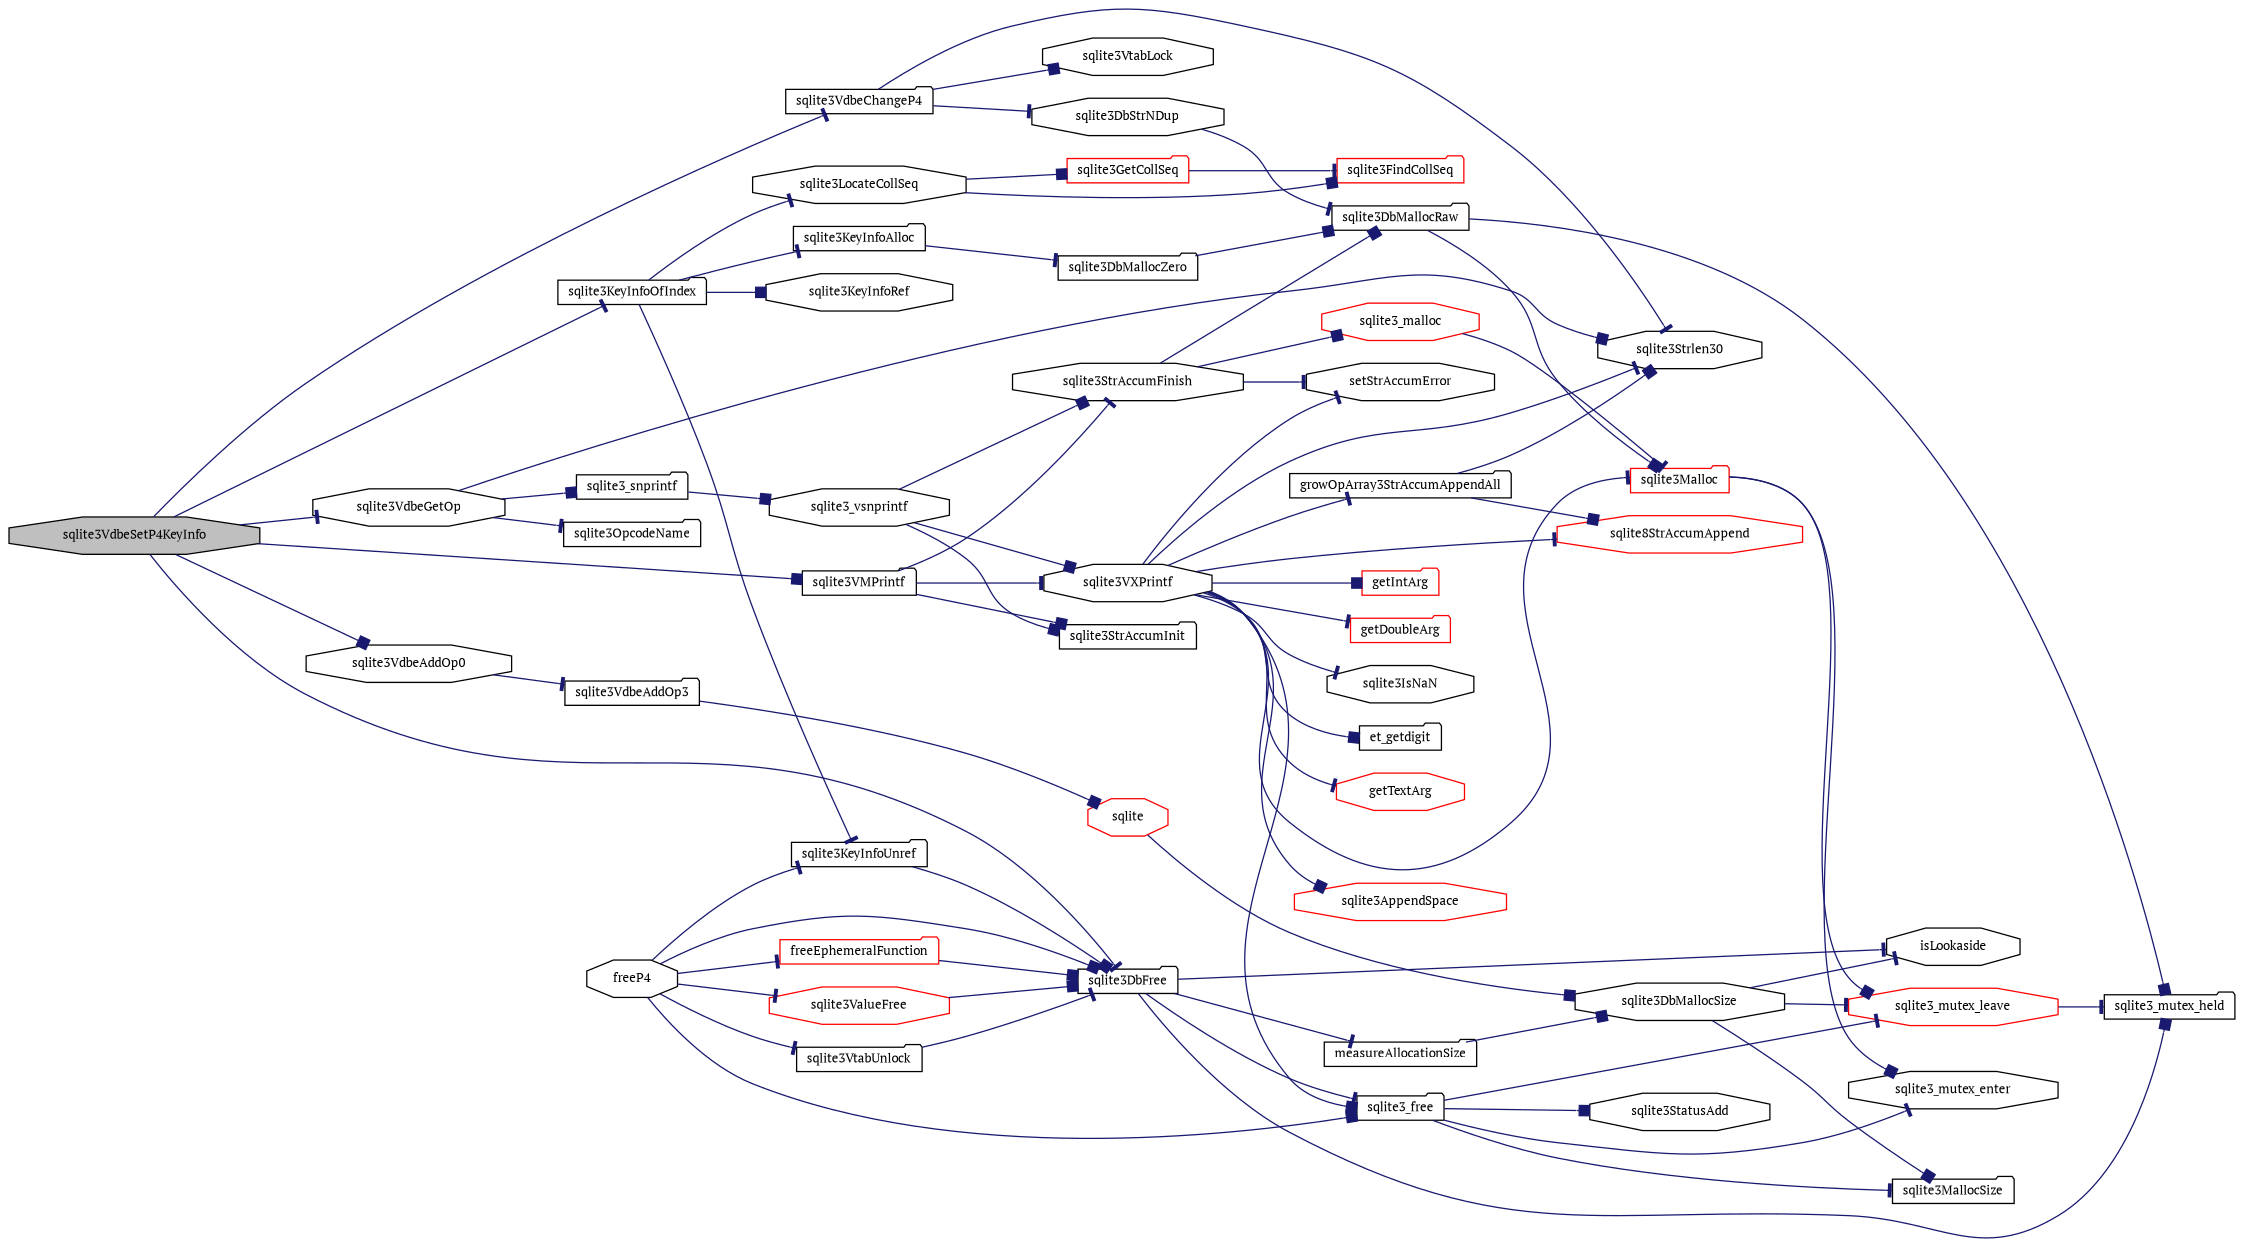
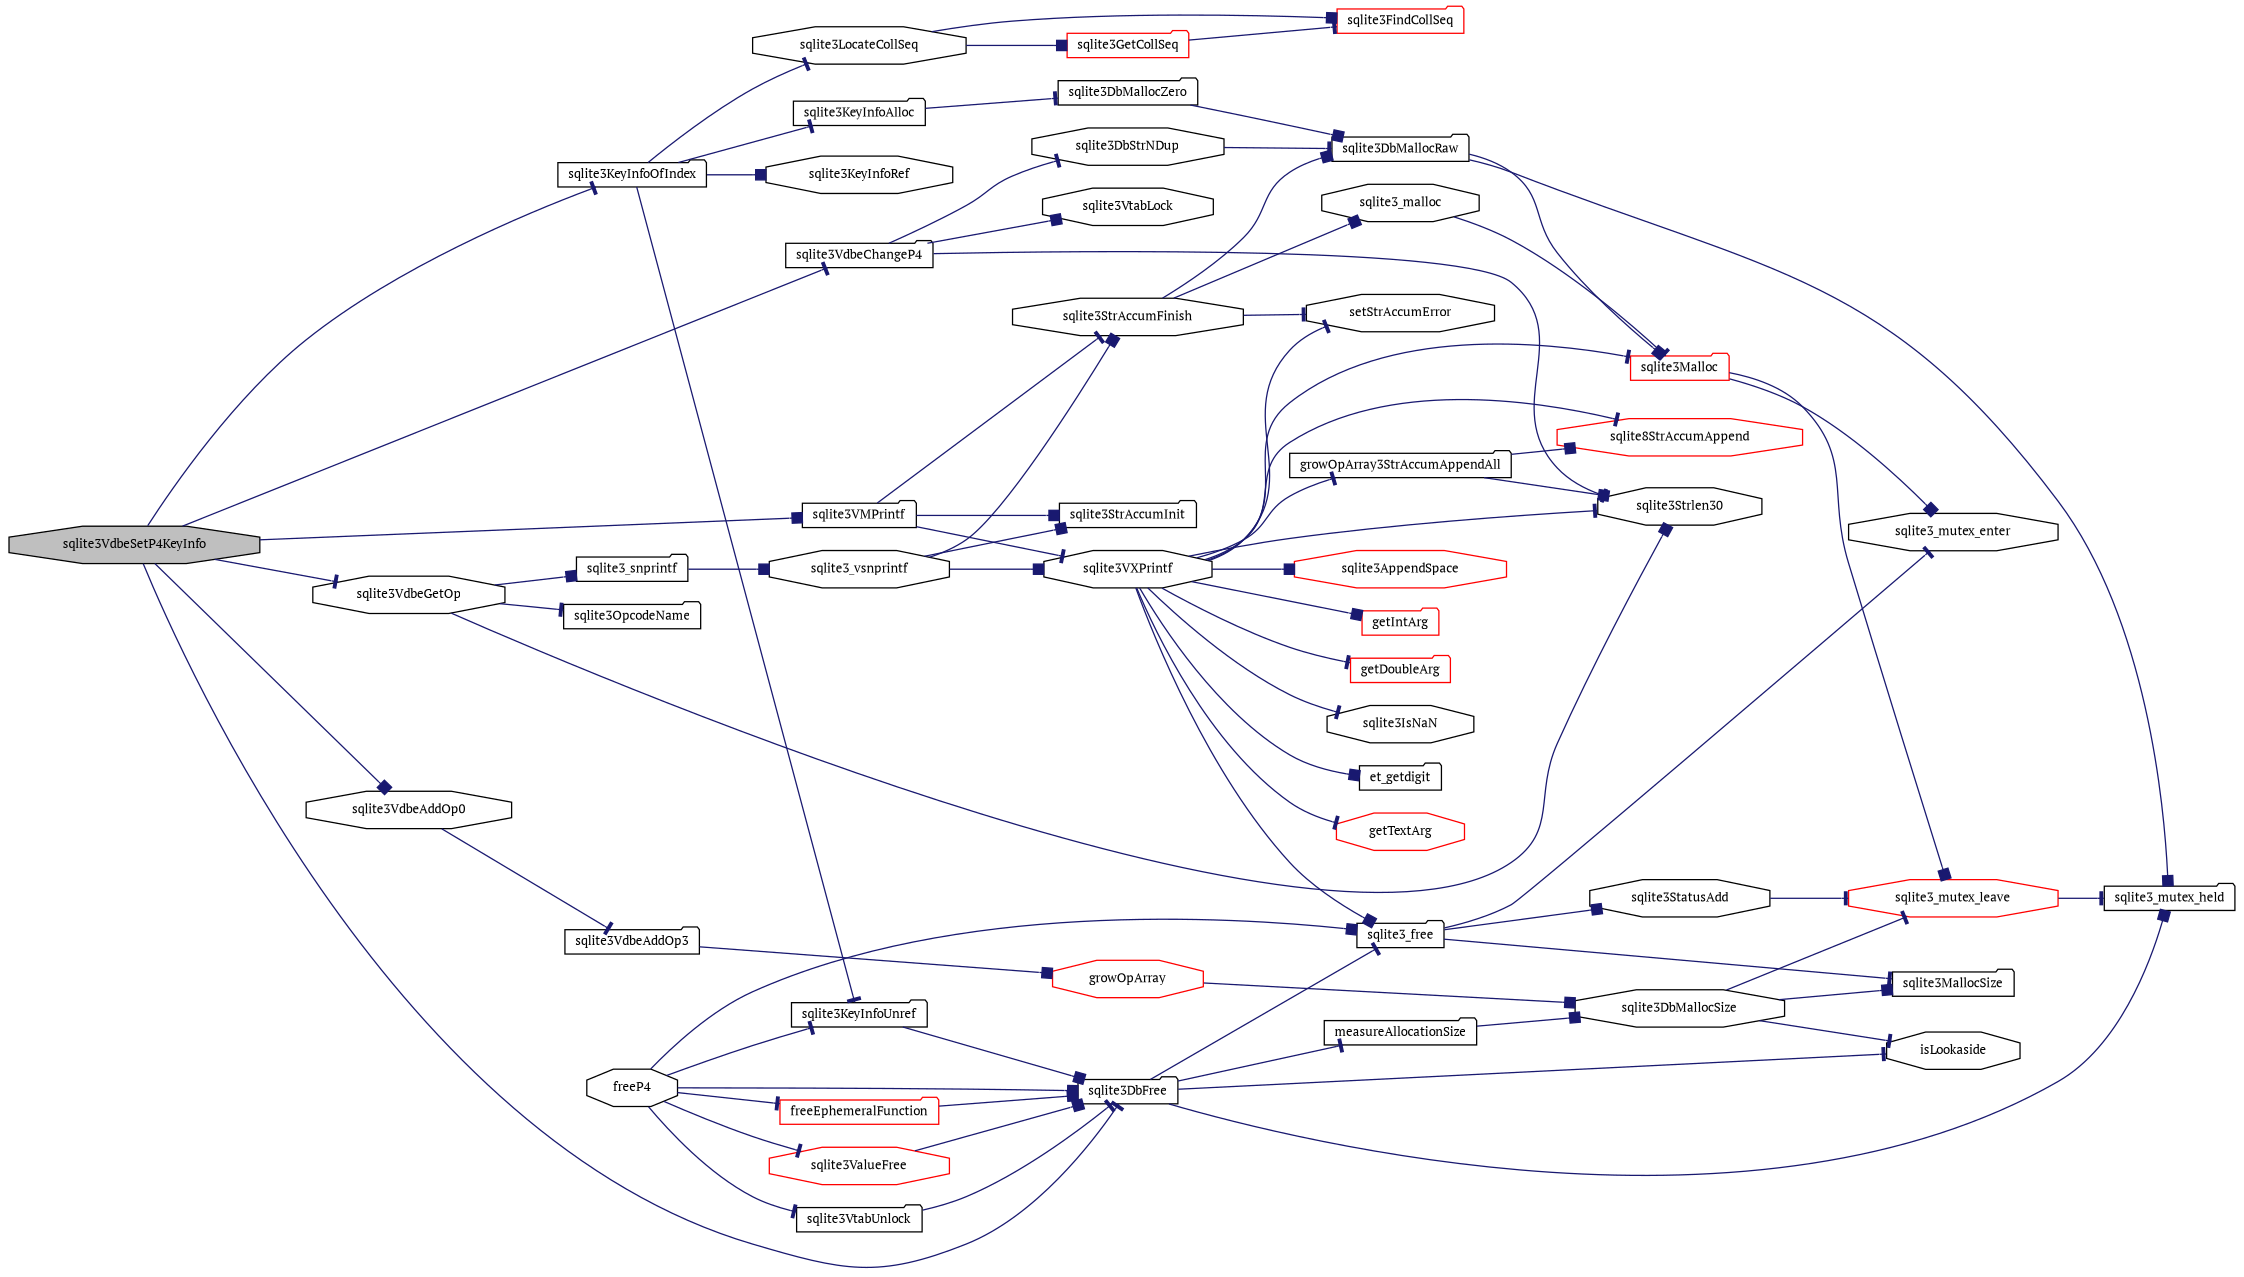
node "sqlite3_malloc": color red -> black
node "sqlite": label "sqlite" -> "growOpArray"
edge "sqlite3_free" -> "sqlite3_mutex_leave": now "sqlite3StatusAdd" -> "sqlite3_mutex_leave"
